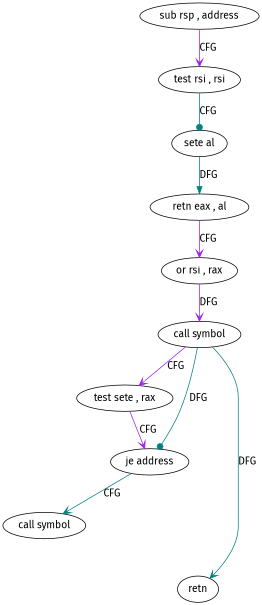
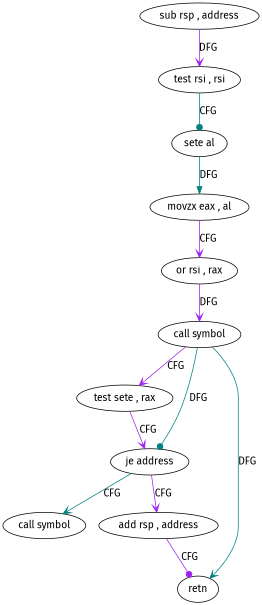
edge "sub rsp , address" -> "test rsi , rsi": label "CFG" -> "DFG"
node "retn eax , al": label "retn eax , al" -> "movzx eax , al"
node "add rsp , address": added
